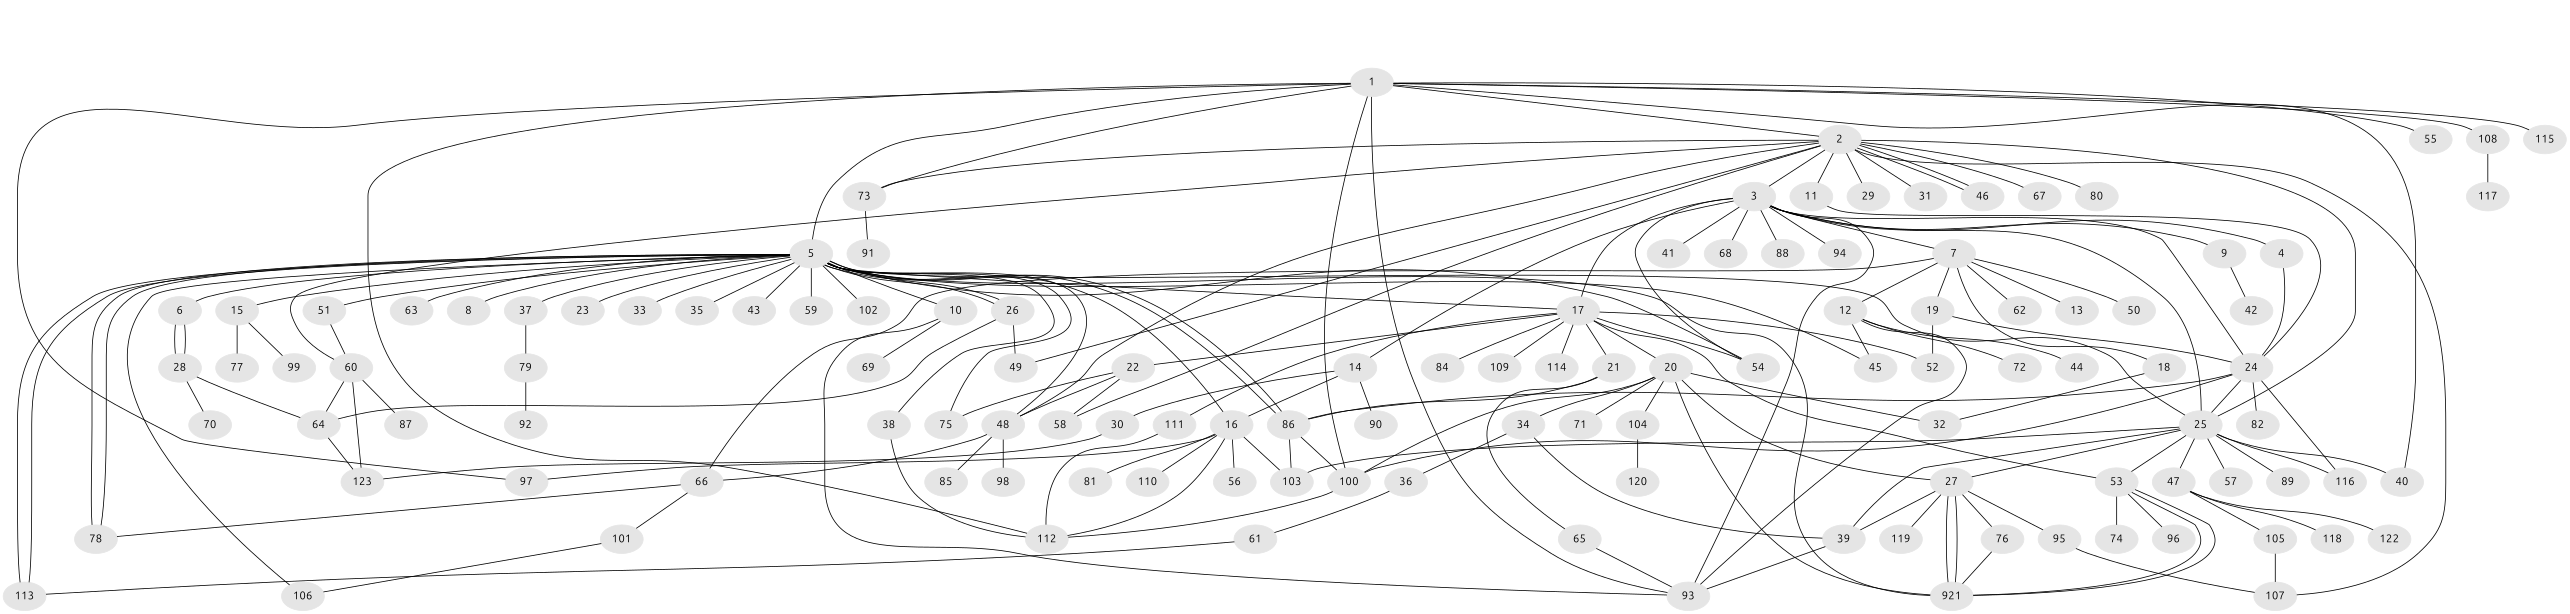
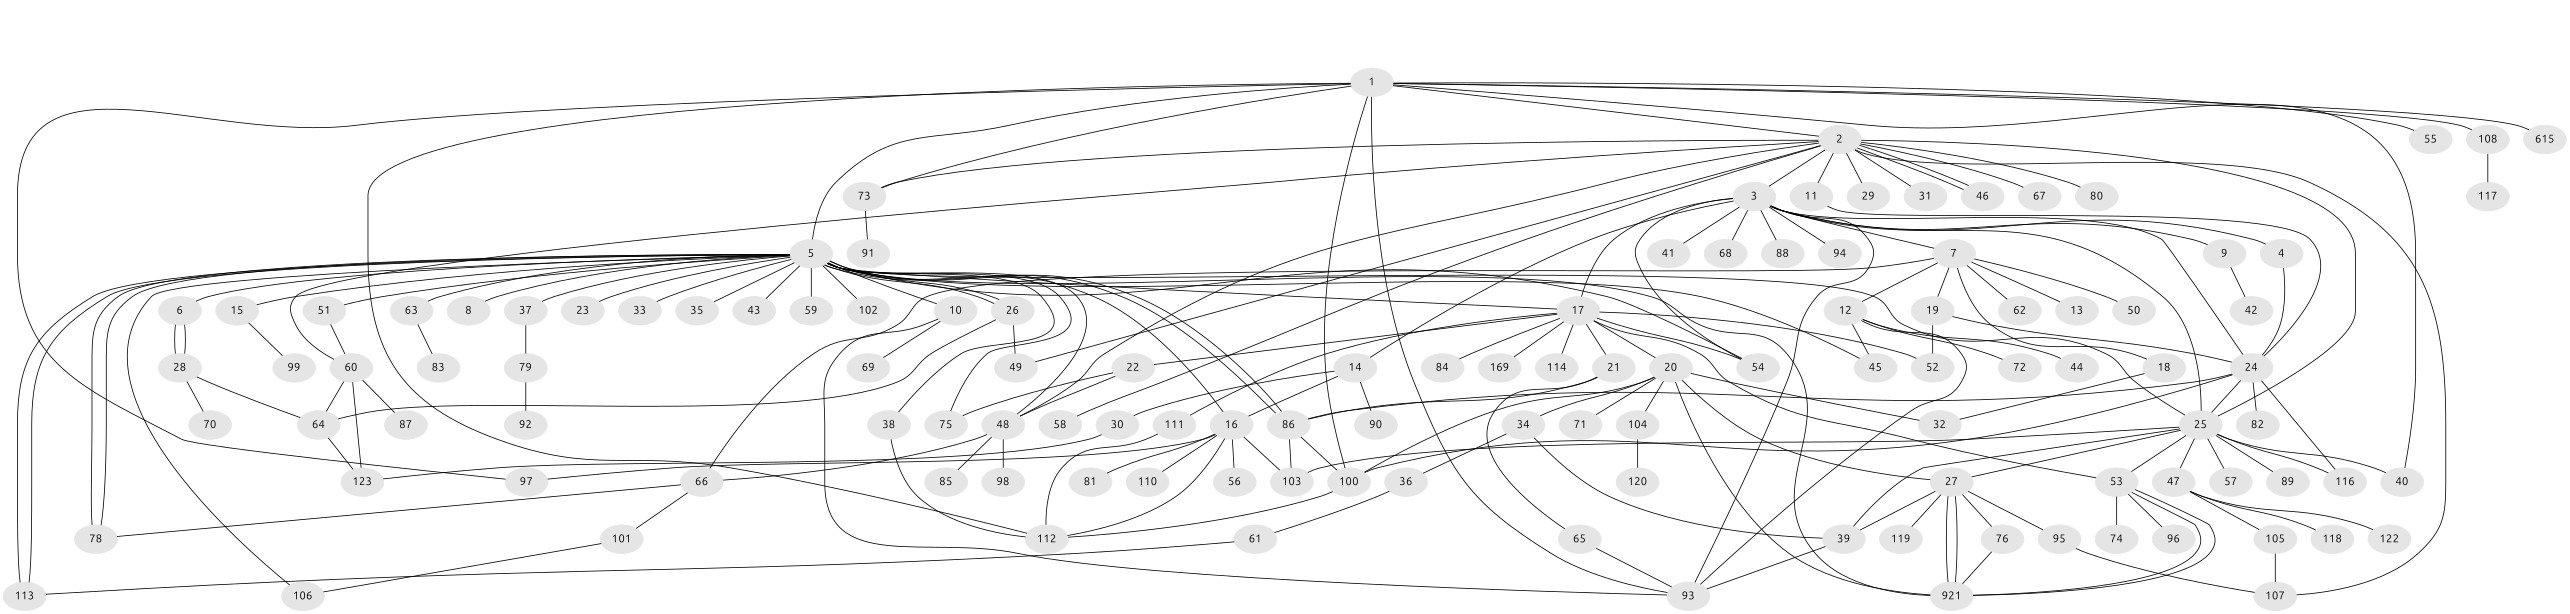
node "115": label "115" -> "615"
node "77": removed
node "83": added
node "109": label "109" -> "169"
edge "22" -- "58": removed
